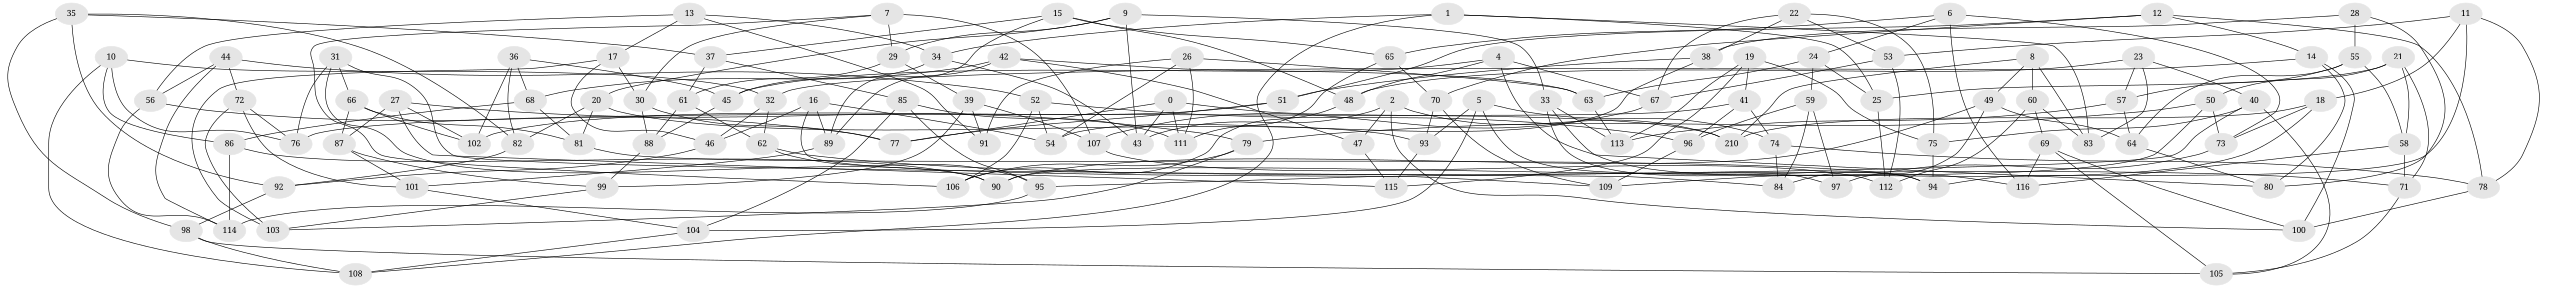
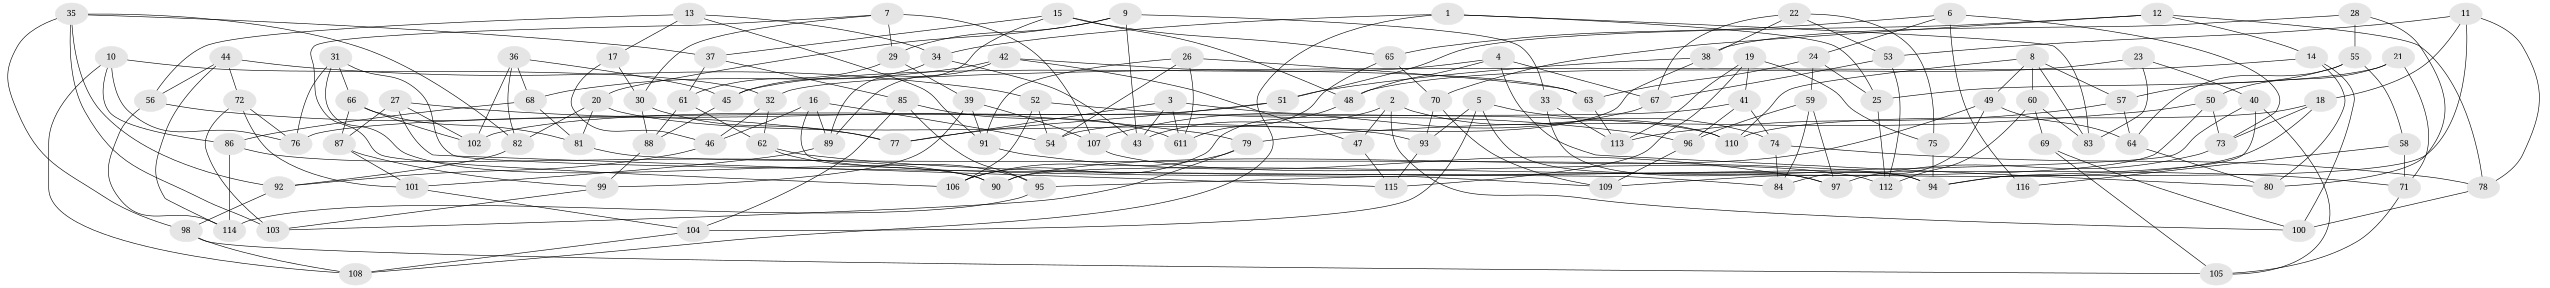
edge "17" -- "103": now "35" -- "103"
edge "23" -- "57": now "8" -- "57"
edge "21" -- "58": removed
node "0": label "0" -> "3"
edge "40" -- "75": now "40" -- "94"
node "111": label "111" -> "611"
node "210": label "210" -> "110"
edge "91" -- "97": added
edge "69" -- "116": removed
edge "33" -- "116": removed
